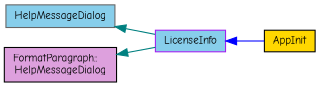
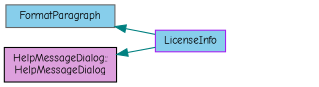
node "HelpMessageDialog": label "HelpMessageDialog" -> "FormatParagraph"
node "AppInit": removed
node "FormatParagraph:: HelpMessageDialog": label "FormatParagraph:: HelpMessageDialog" -> "HelpMessageDialog:: HelpMessageDialog"
